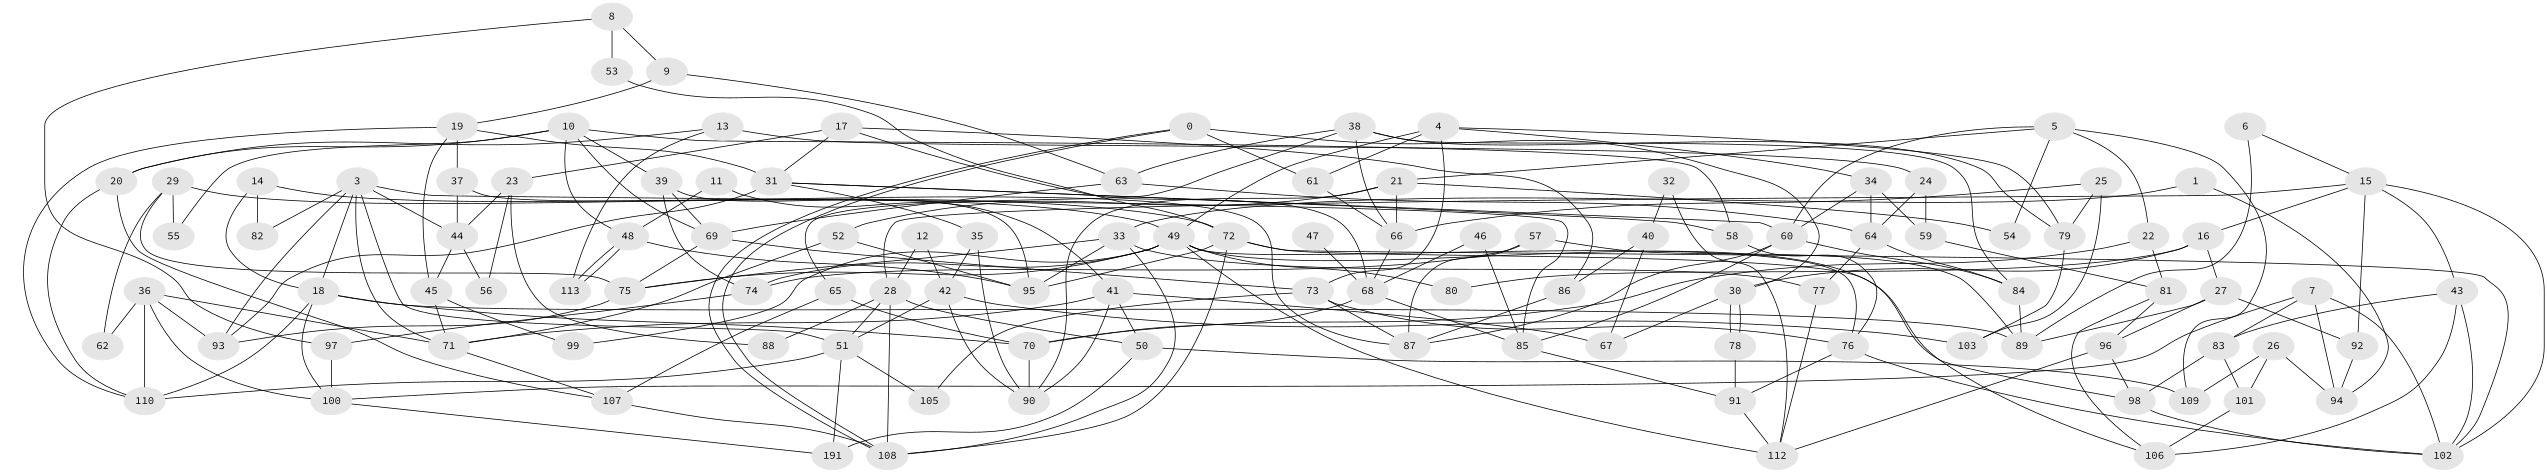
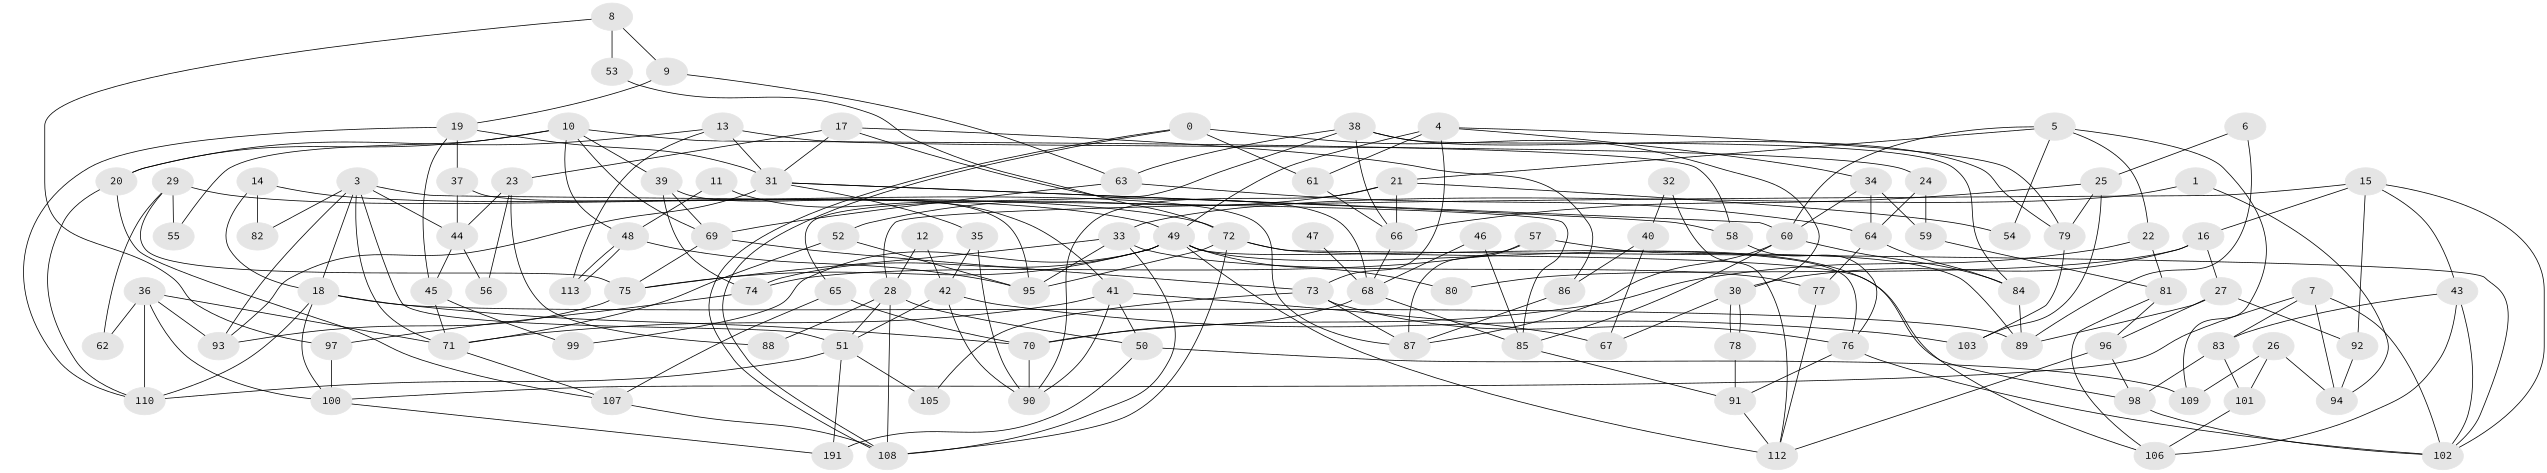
edge "13" -- "31": added
edge "6" -- "15": now "6" -- "25"
